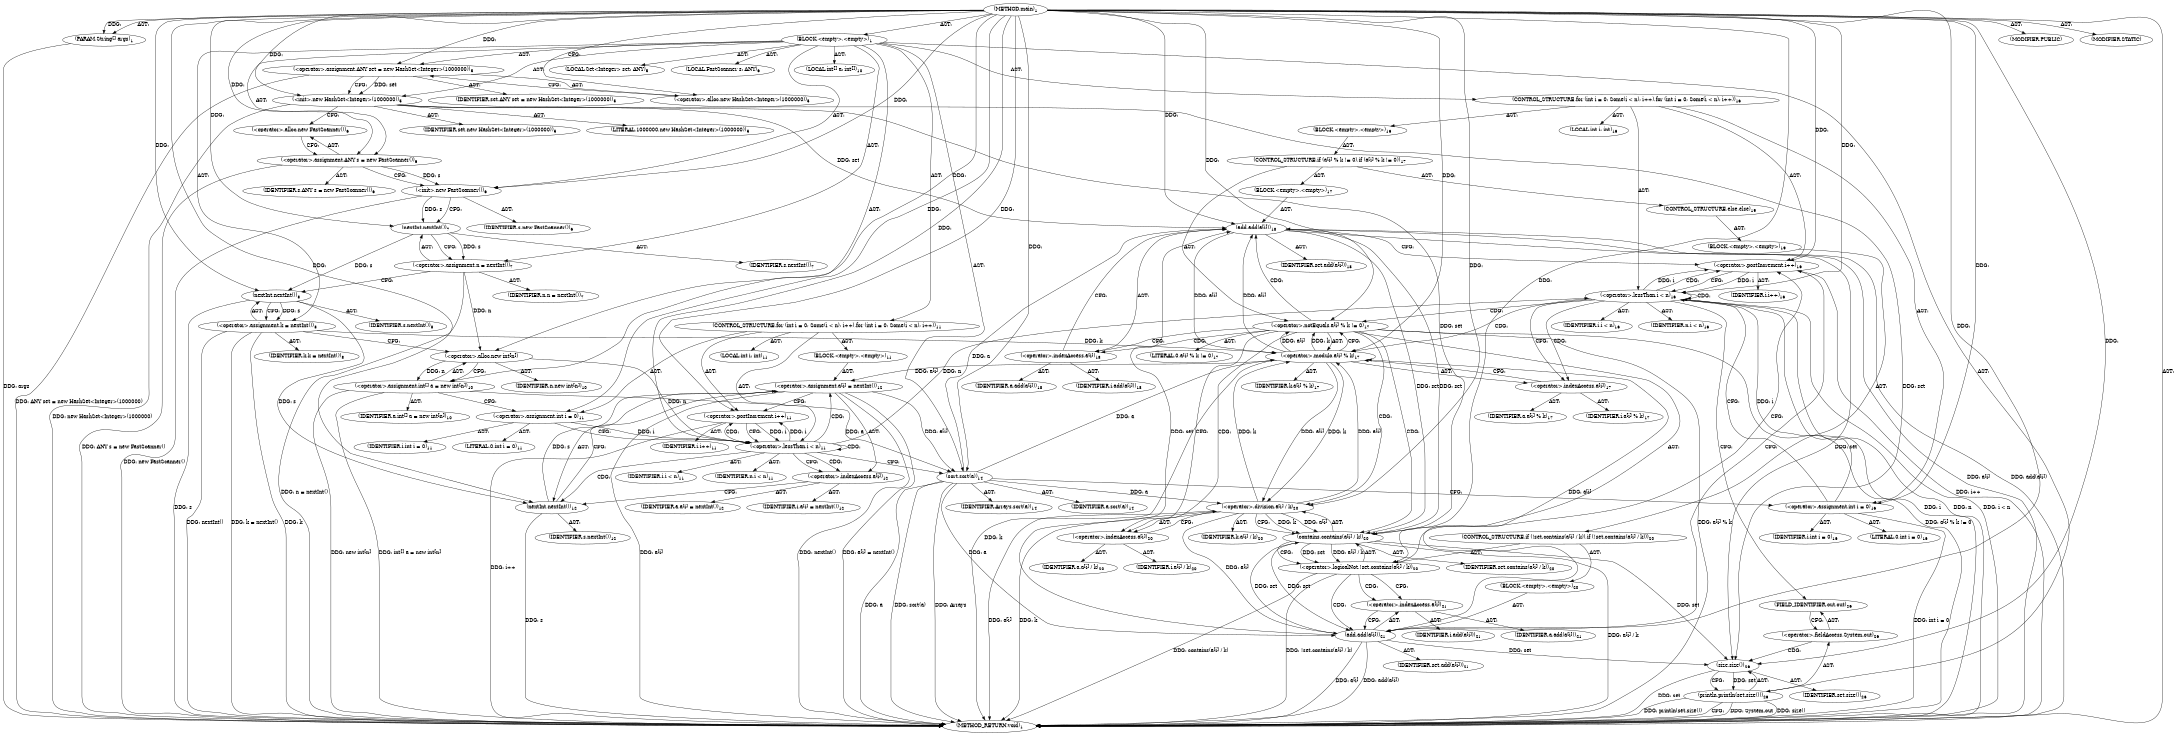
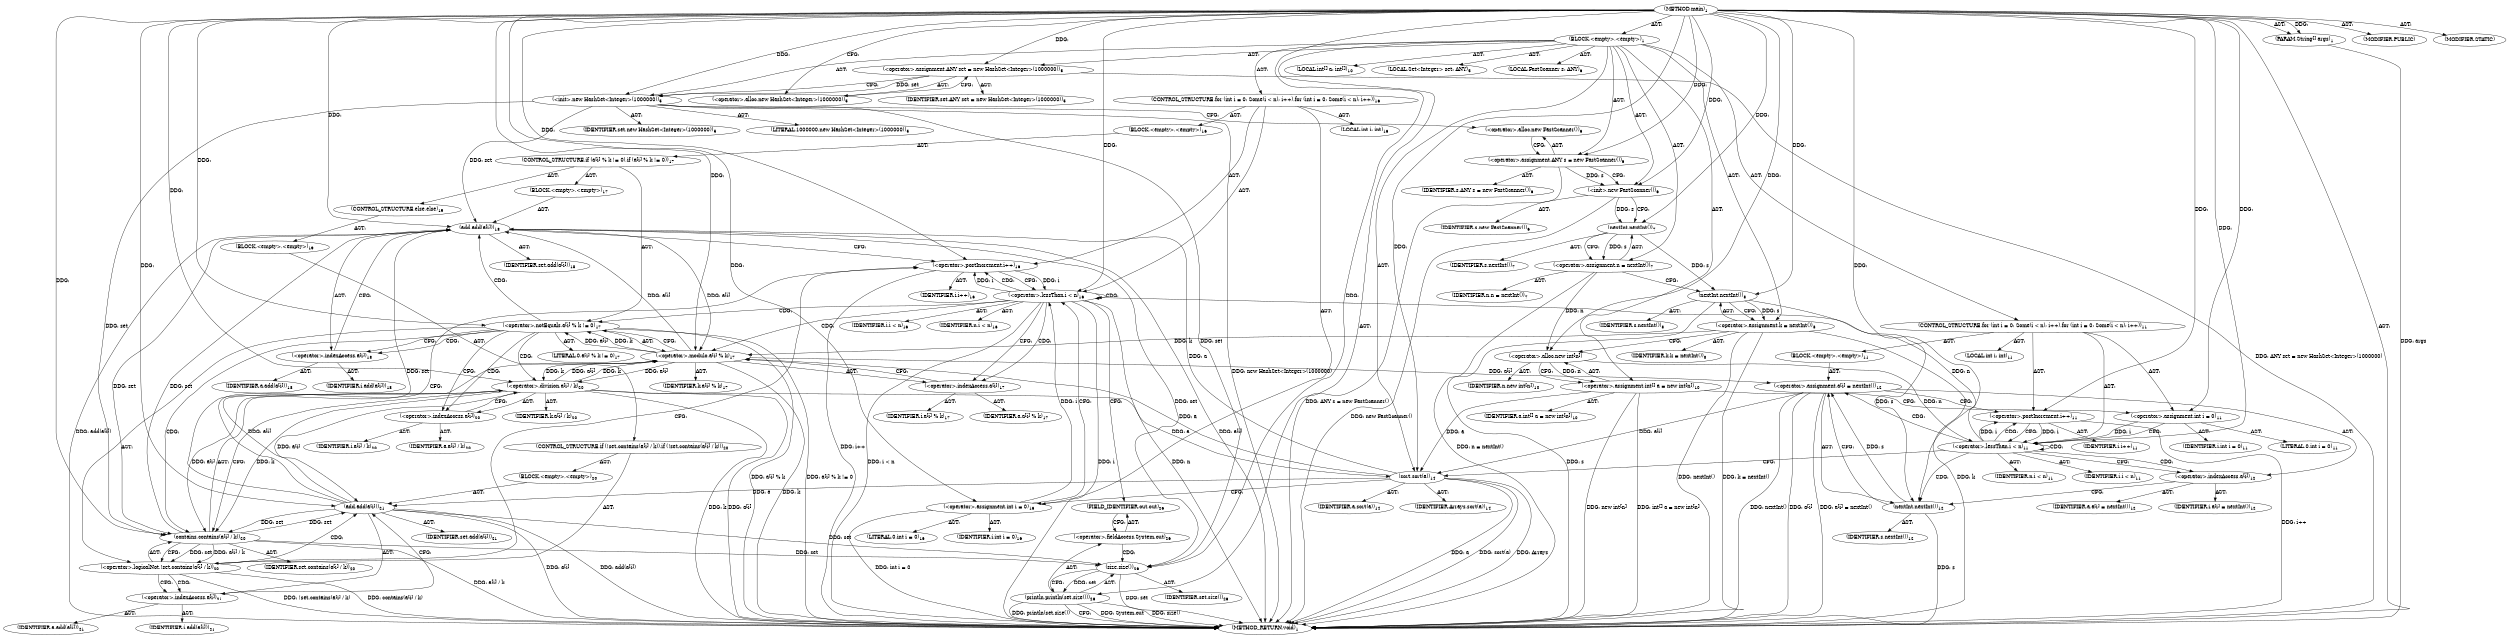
edge "(sort,sort(a))" -> "(<operator>.division,a[i] / k)": reversed
